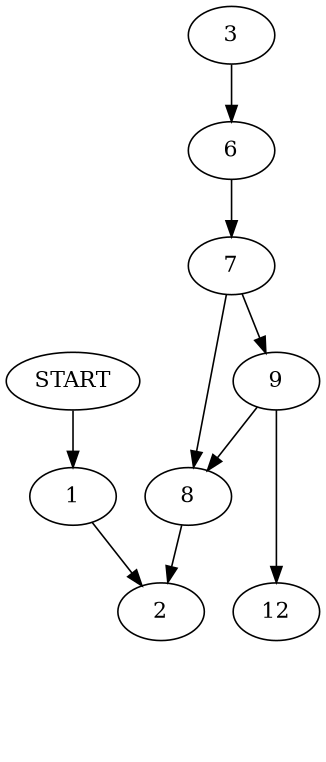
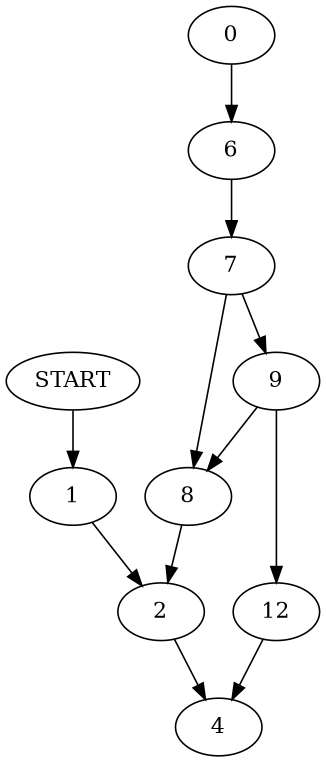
node "3": label "3" -> "0"
node "4": added
